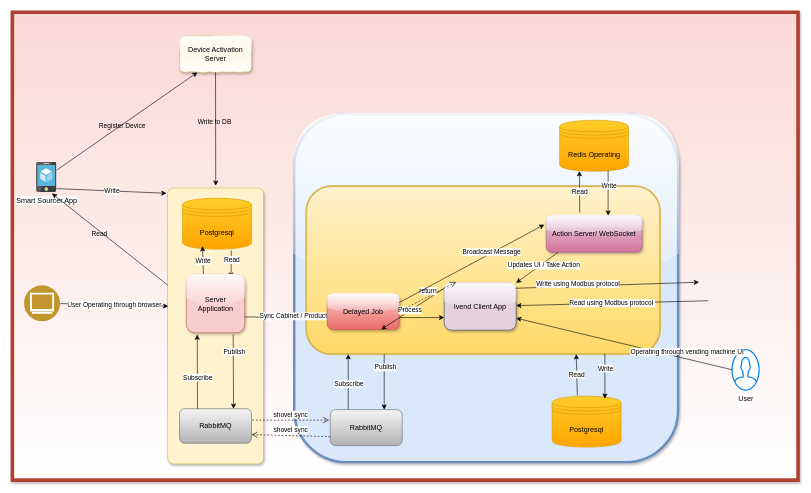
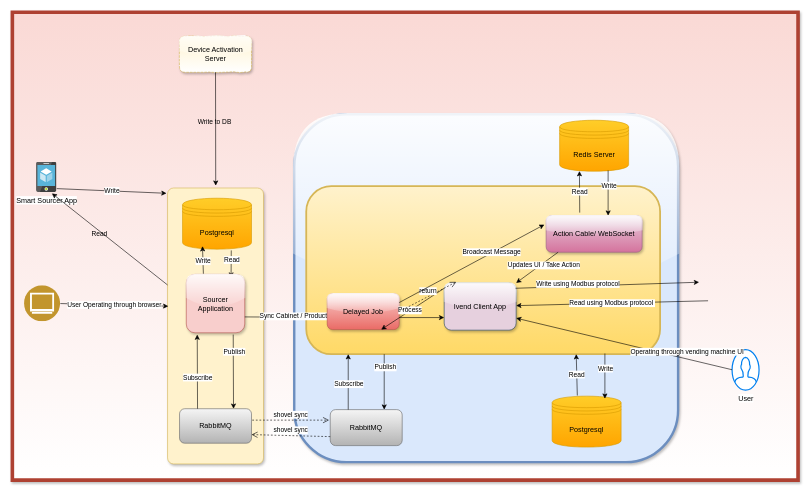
node "Device Activation Server": style solid -> dashed
edge "Smart Sourcer App" -> "Device Activation Server": removed, label "Register Device"
node "Redis Operating": label "Redis Operating" -> "Redis Server"
node "Action Server/ WebSocket": label "Action Server/ WebSocket" -> "Action Cable/ WebSocket"
node "Server Application": label "Server Application" -> "Sourcer Application"
